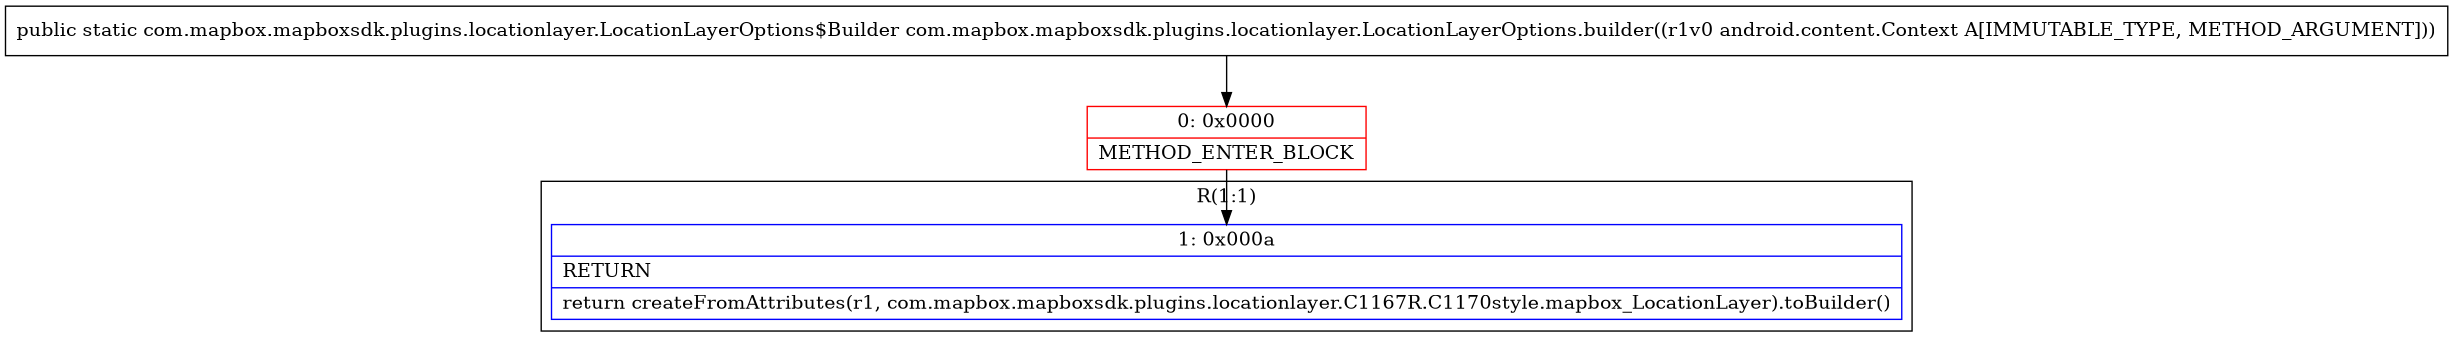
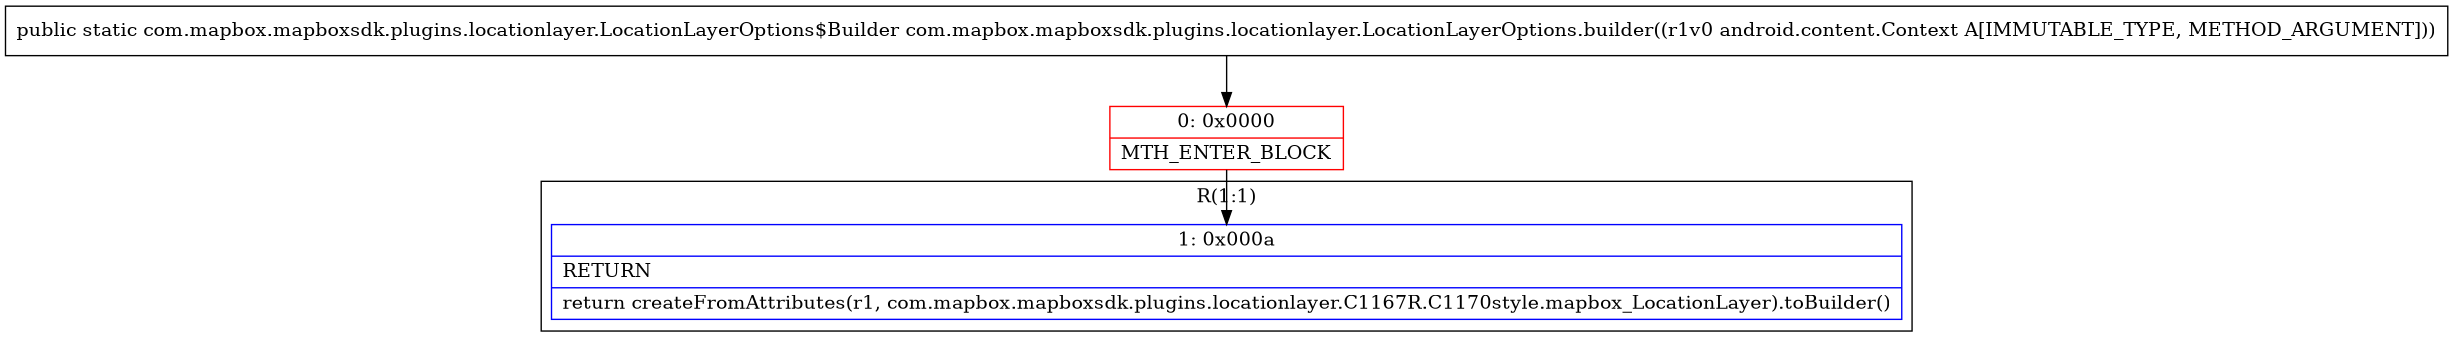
node "0: 0x0000": text "METHOD_ENTER_BLOCK" -> "MTH_ENTER_BLOCK"
